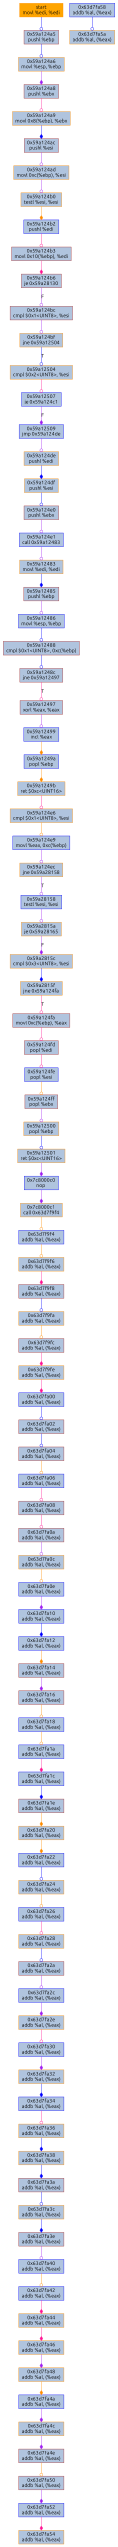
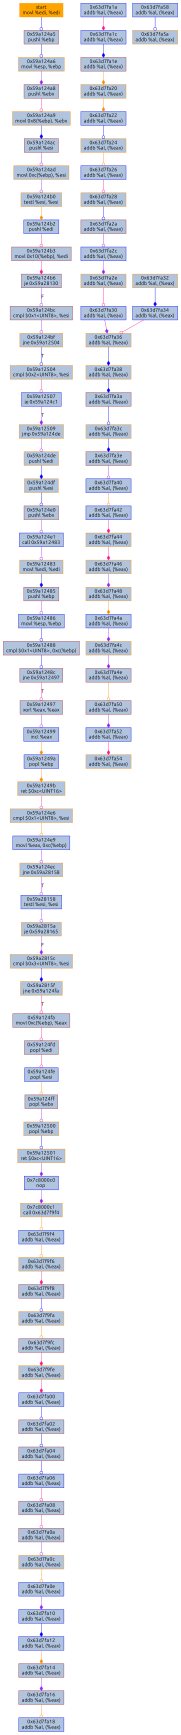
edge "0x59a12507 je 0x59a124c1" -> "0x59a12509 jmp 0x59a124de": label "F" -> "T"
node "0x59a12509 jmp 0x59a124de": color blue -> darkorange
edge "0x63d7fa04 addb %al, (%eax)" -> "0x63d7fa06 addb %al, (%eax)": color darkorange -> blue
edge "0x63d7fa18 addb %al, (%eax)" -> "0x63d7fa1a addb %al, (%eax)": removed
edge "0x63d7fa30 addb %al, (%eax)" -> "0x63d7fa32 addb %al, (%eax)": now "0x63d7fa30 addb %al, (%eax)" -> "0x63d7fa36 addb %al, (%eax)"
